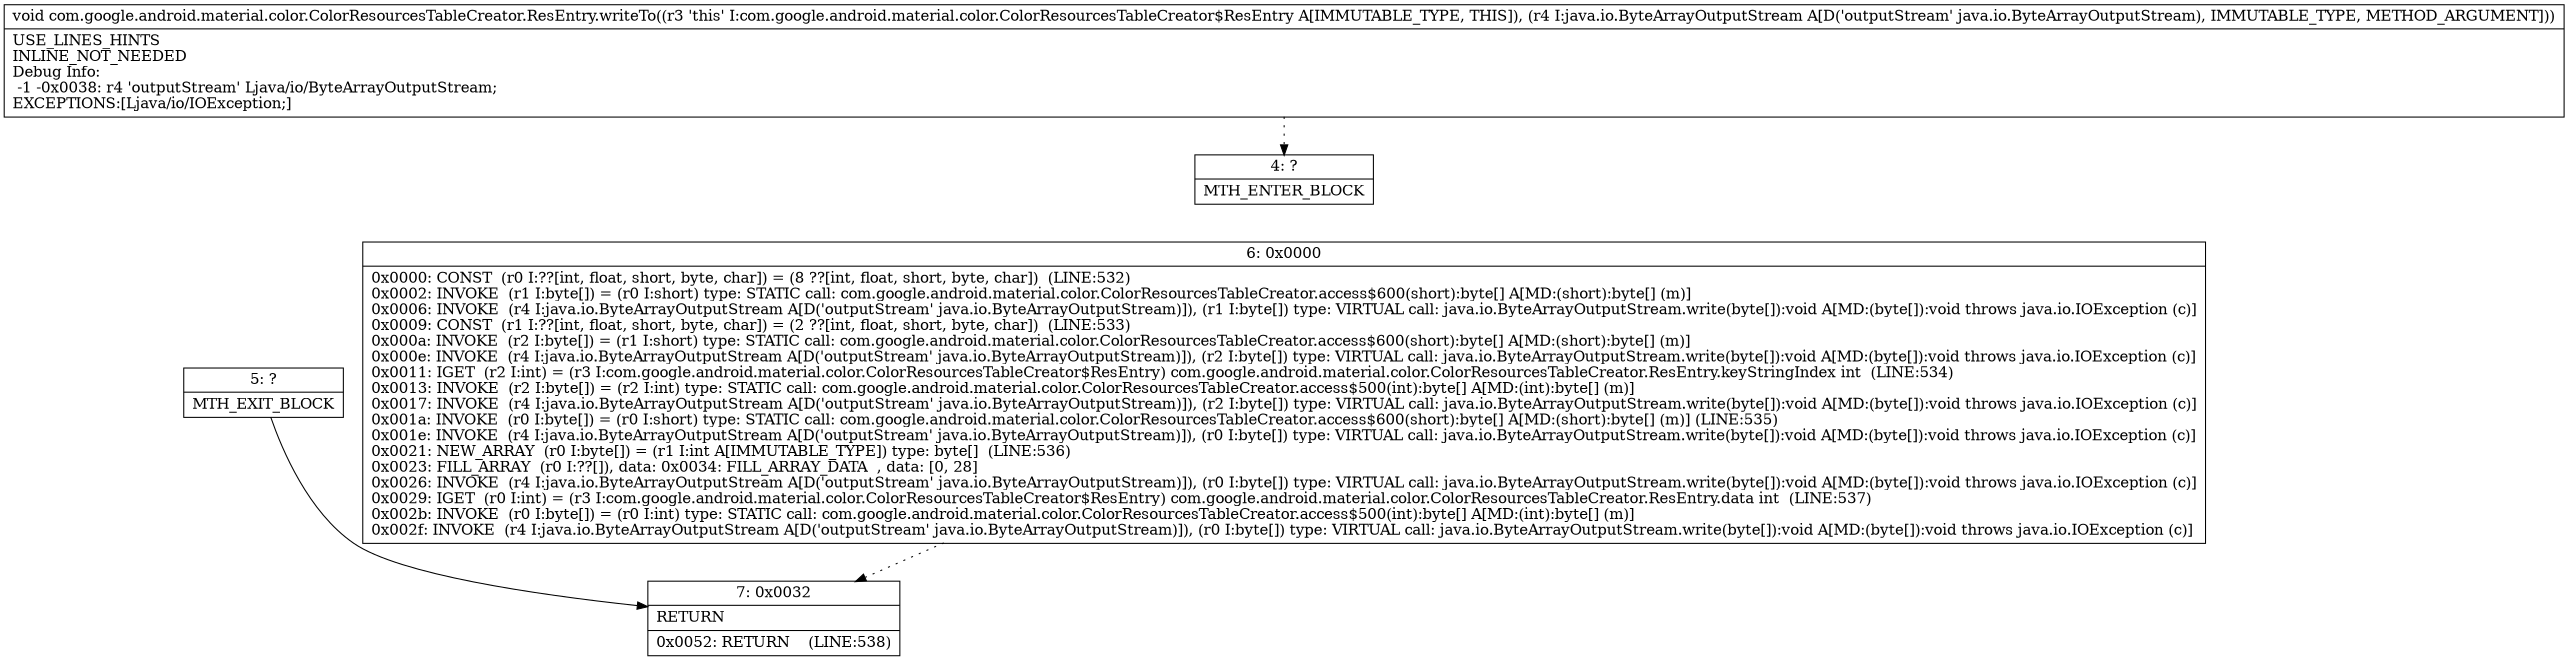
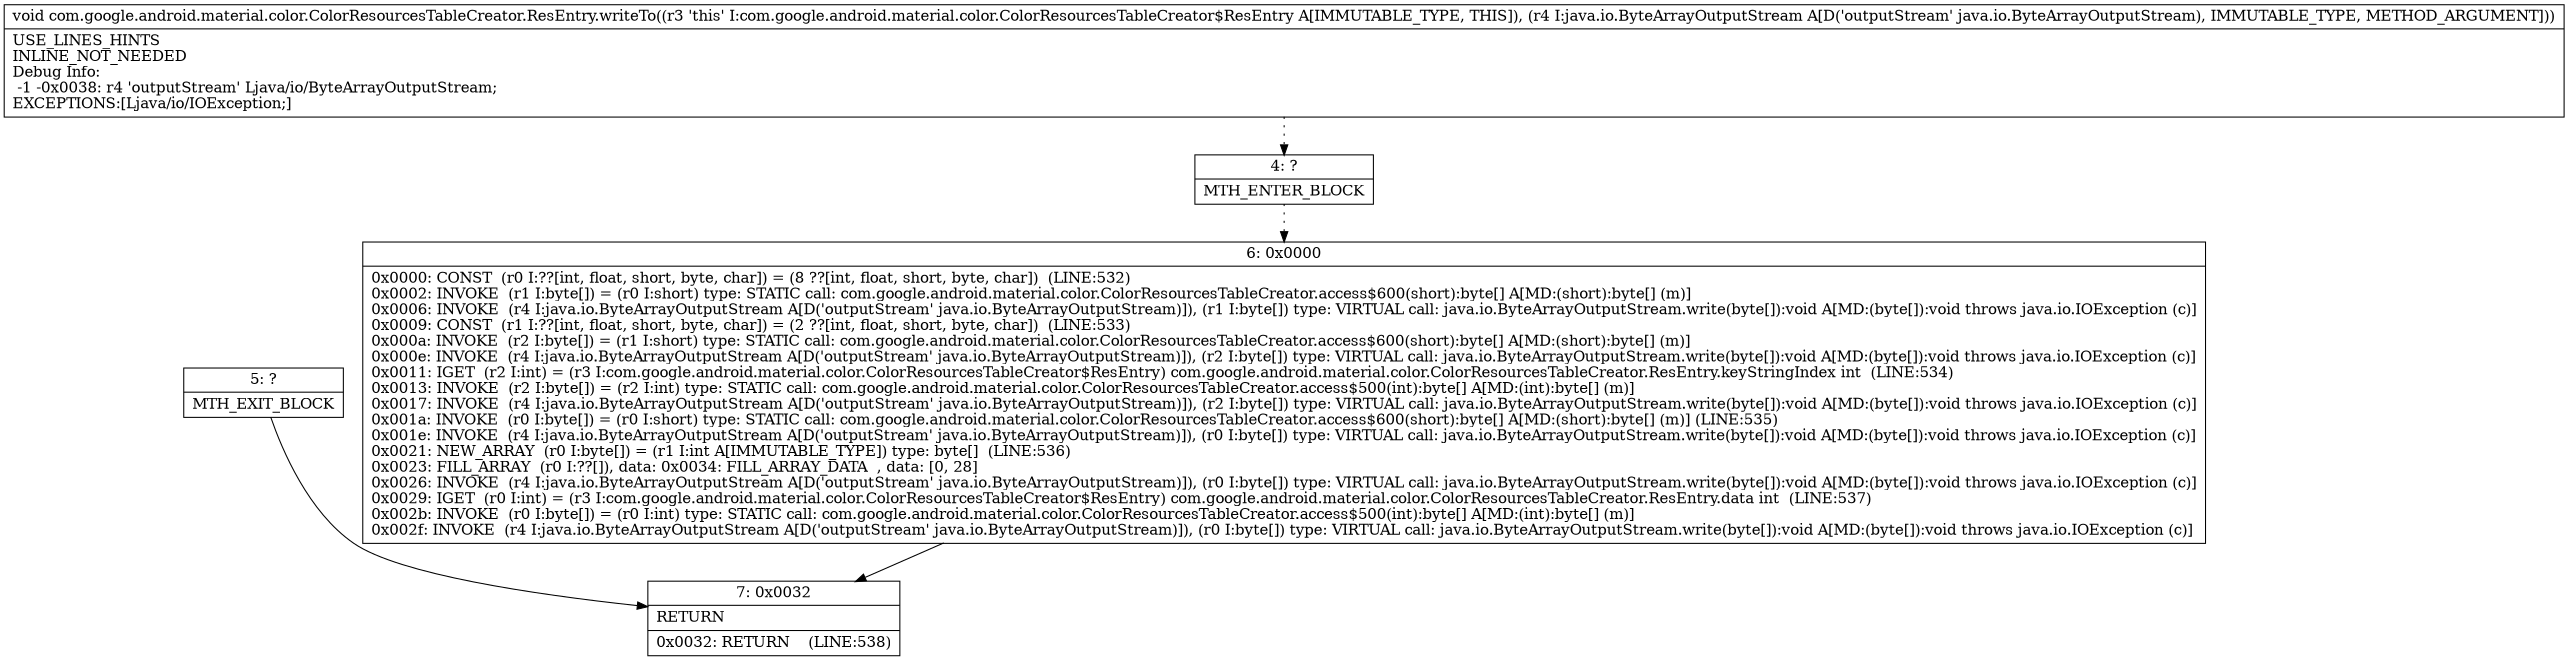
edge "4: ?" -> "6: 0x0000": added
edge "6: 0x0000" -> "7: 0x0032": style dotted -> solid
node "7: 0x0032": text "0x0052: RETURN    (LINE:538)" -> "0x0032: RETURN    (LINE:538)"
